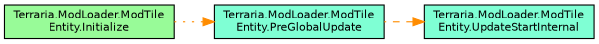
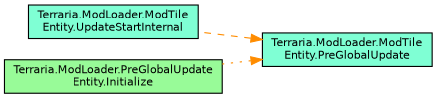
node "Terraria.ModLoader.ModTile Entity.Initialize": label "Terraria.ModLoader.ModTile Entity.Initialize" -> "Terraria.ModLoader.PreGlobalUpdate Entity.Initialize"
edge "Terraria.ModLoader.ModTile Entity.PreGlobalUpdate" -> "Terraria.ModLoader.ModTile Entity.UpdateStartInternal": reversed
